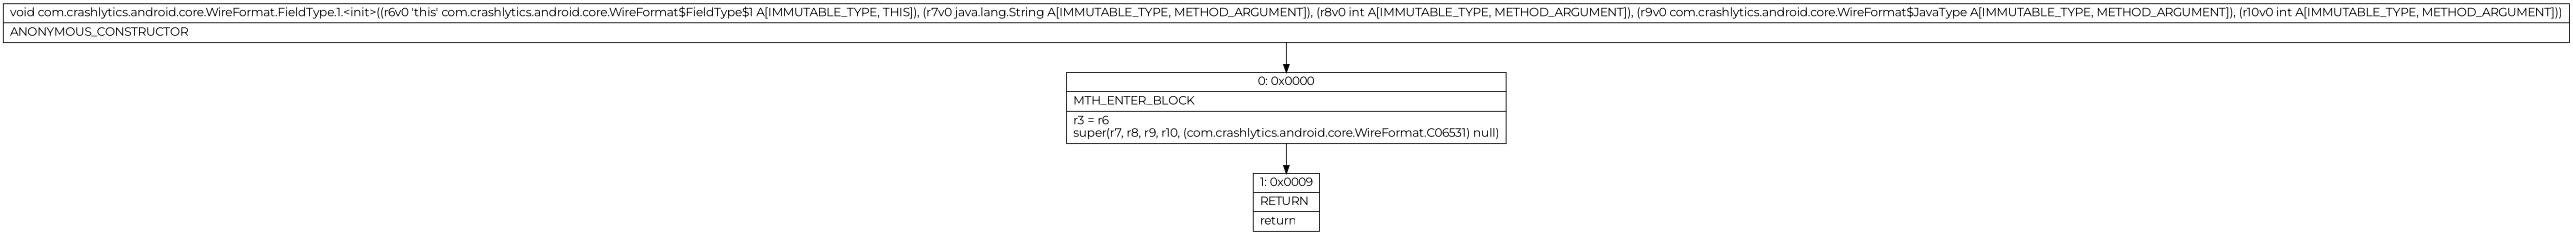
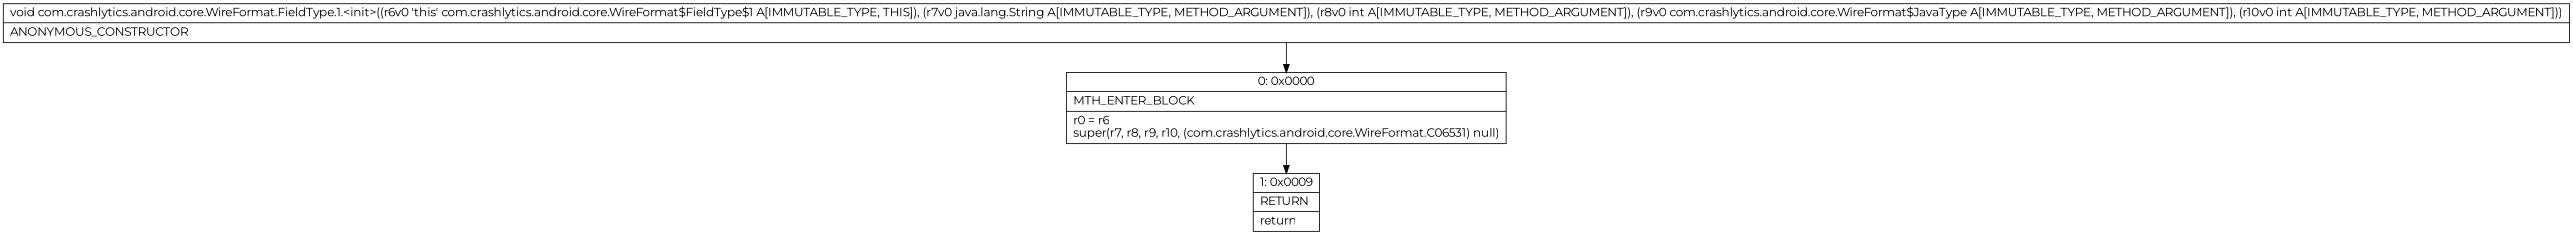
node "0: 0x0000": text "r3 = r6" -> "r0 = r6"
